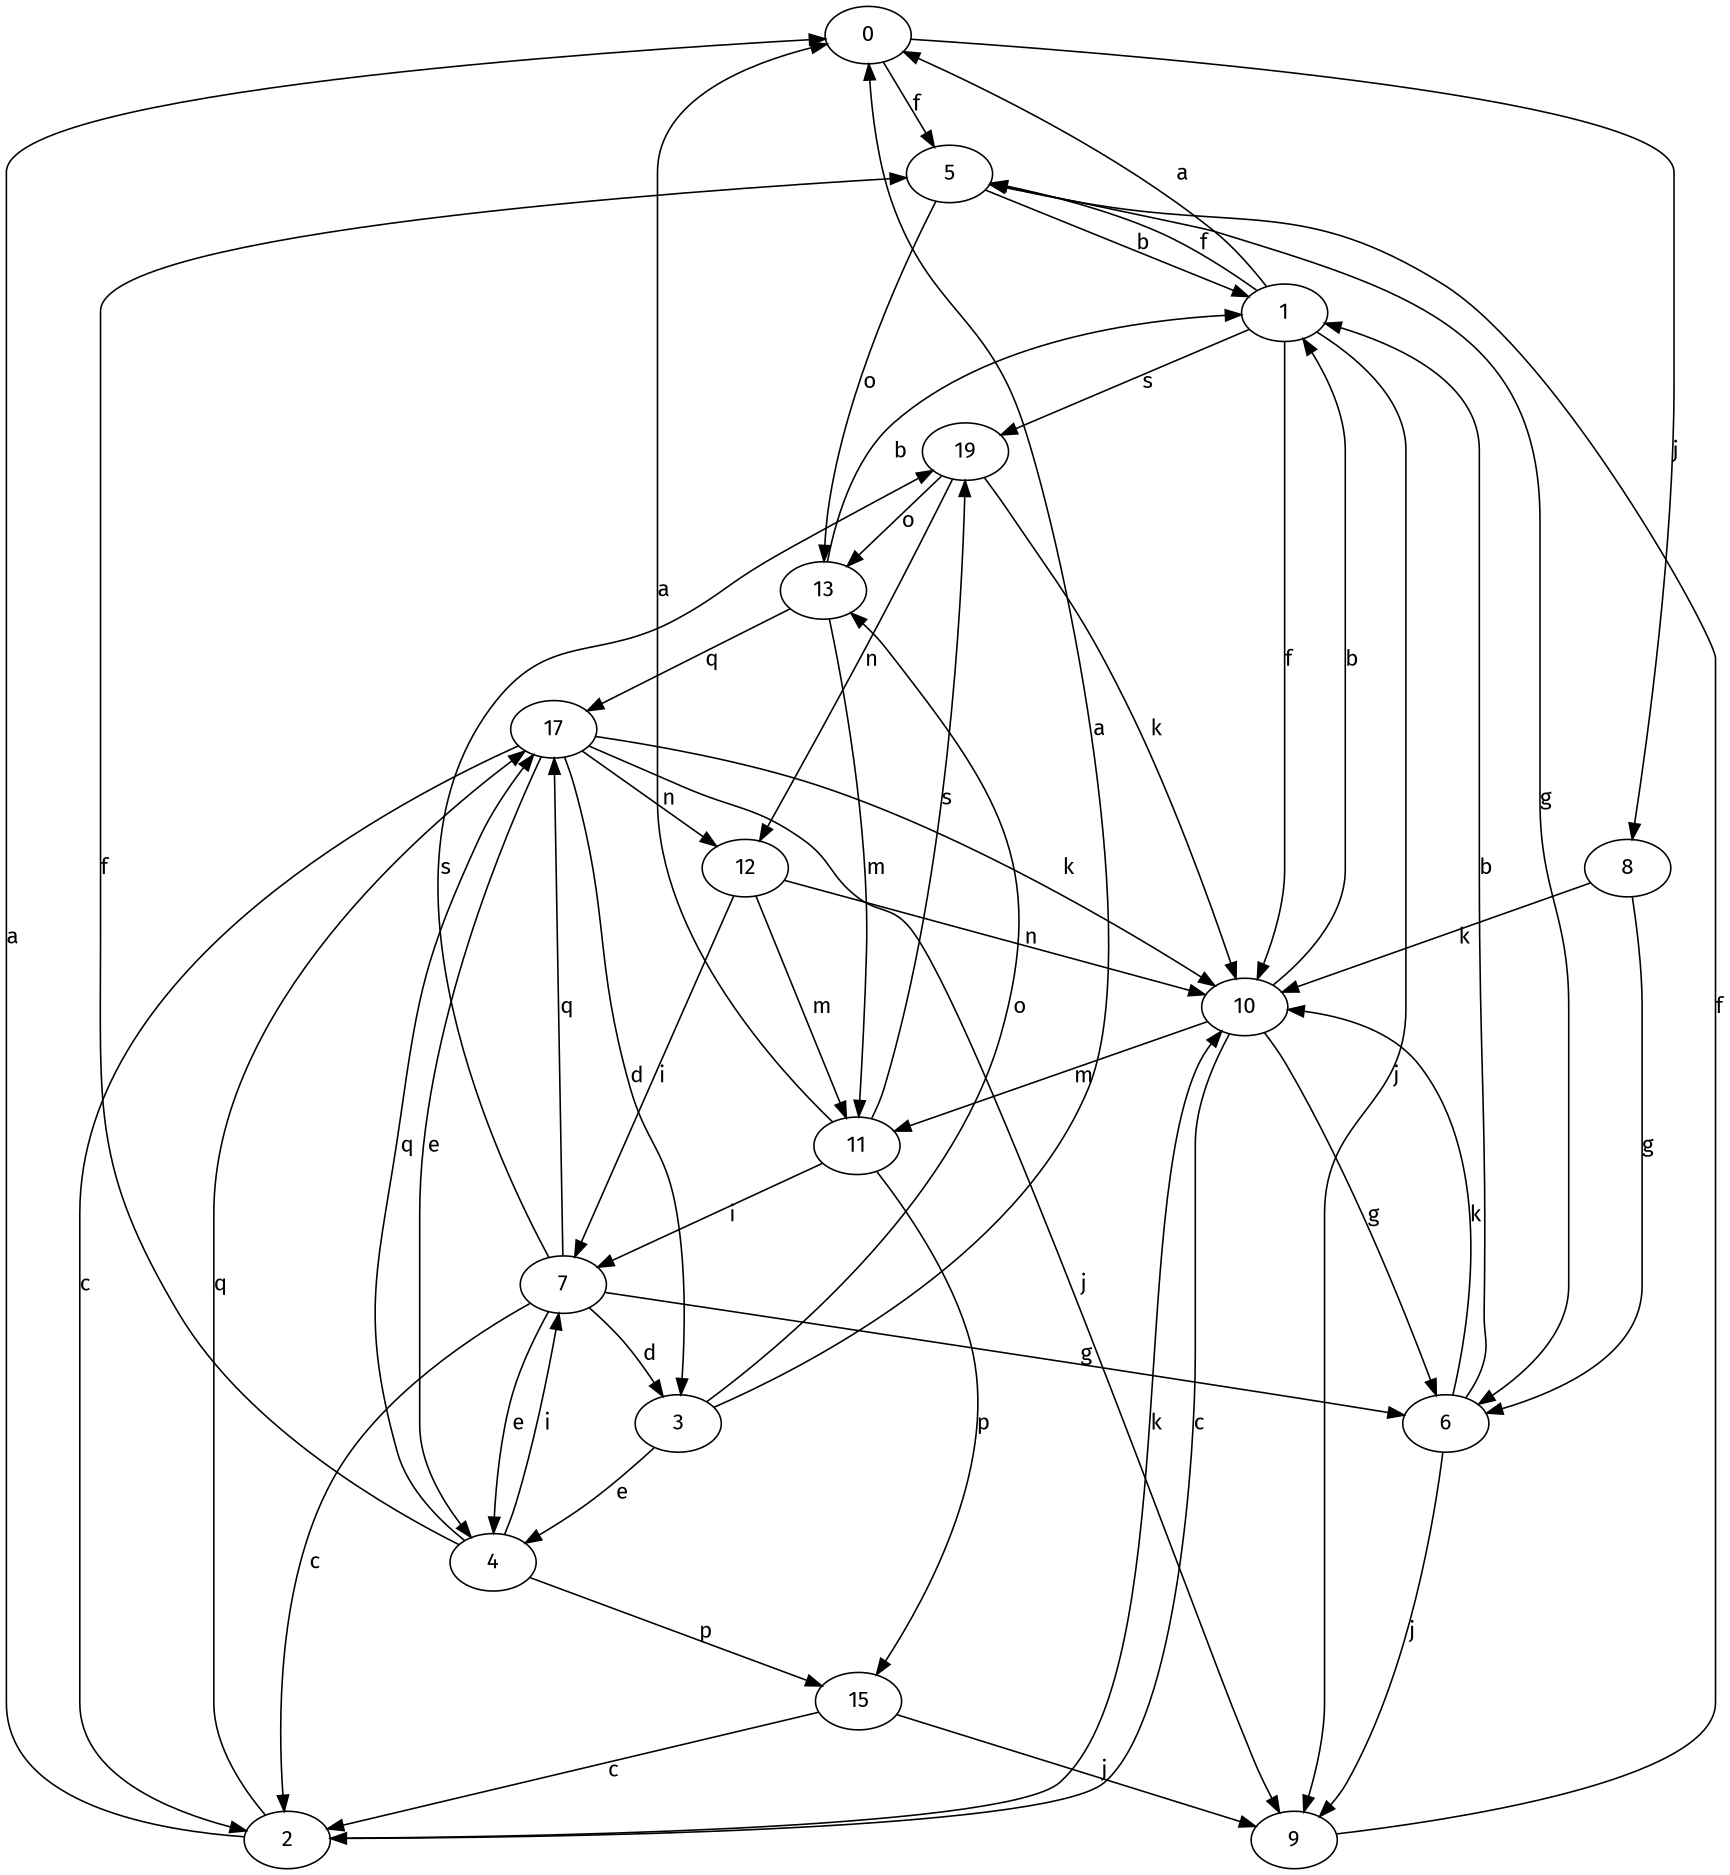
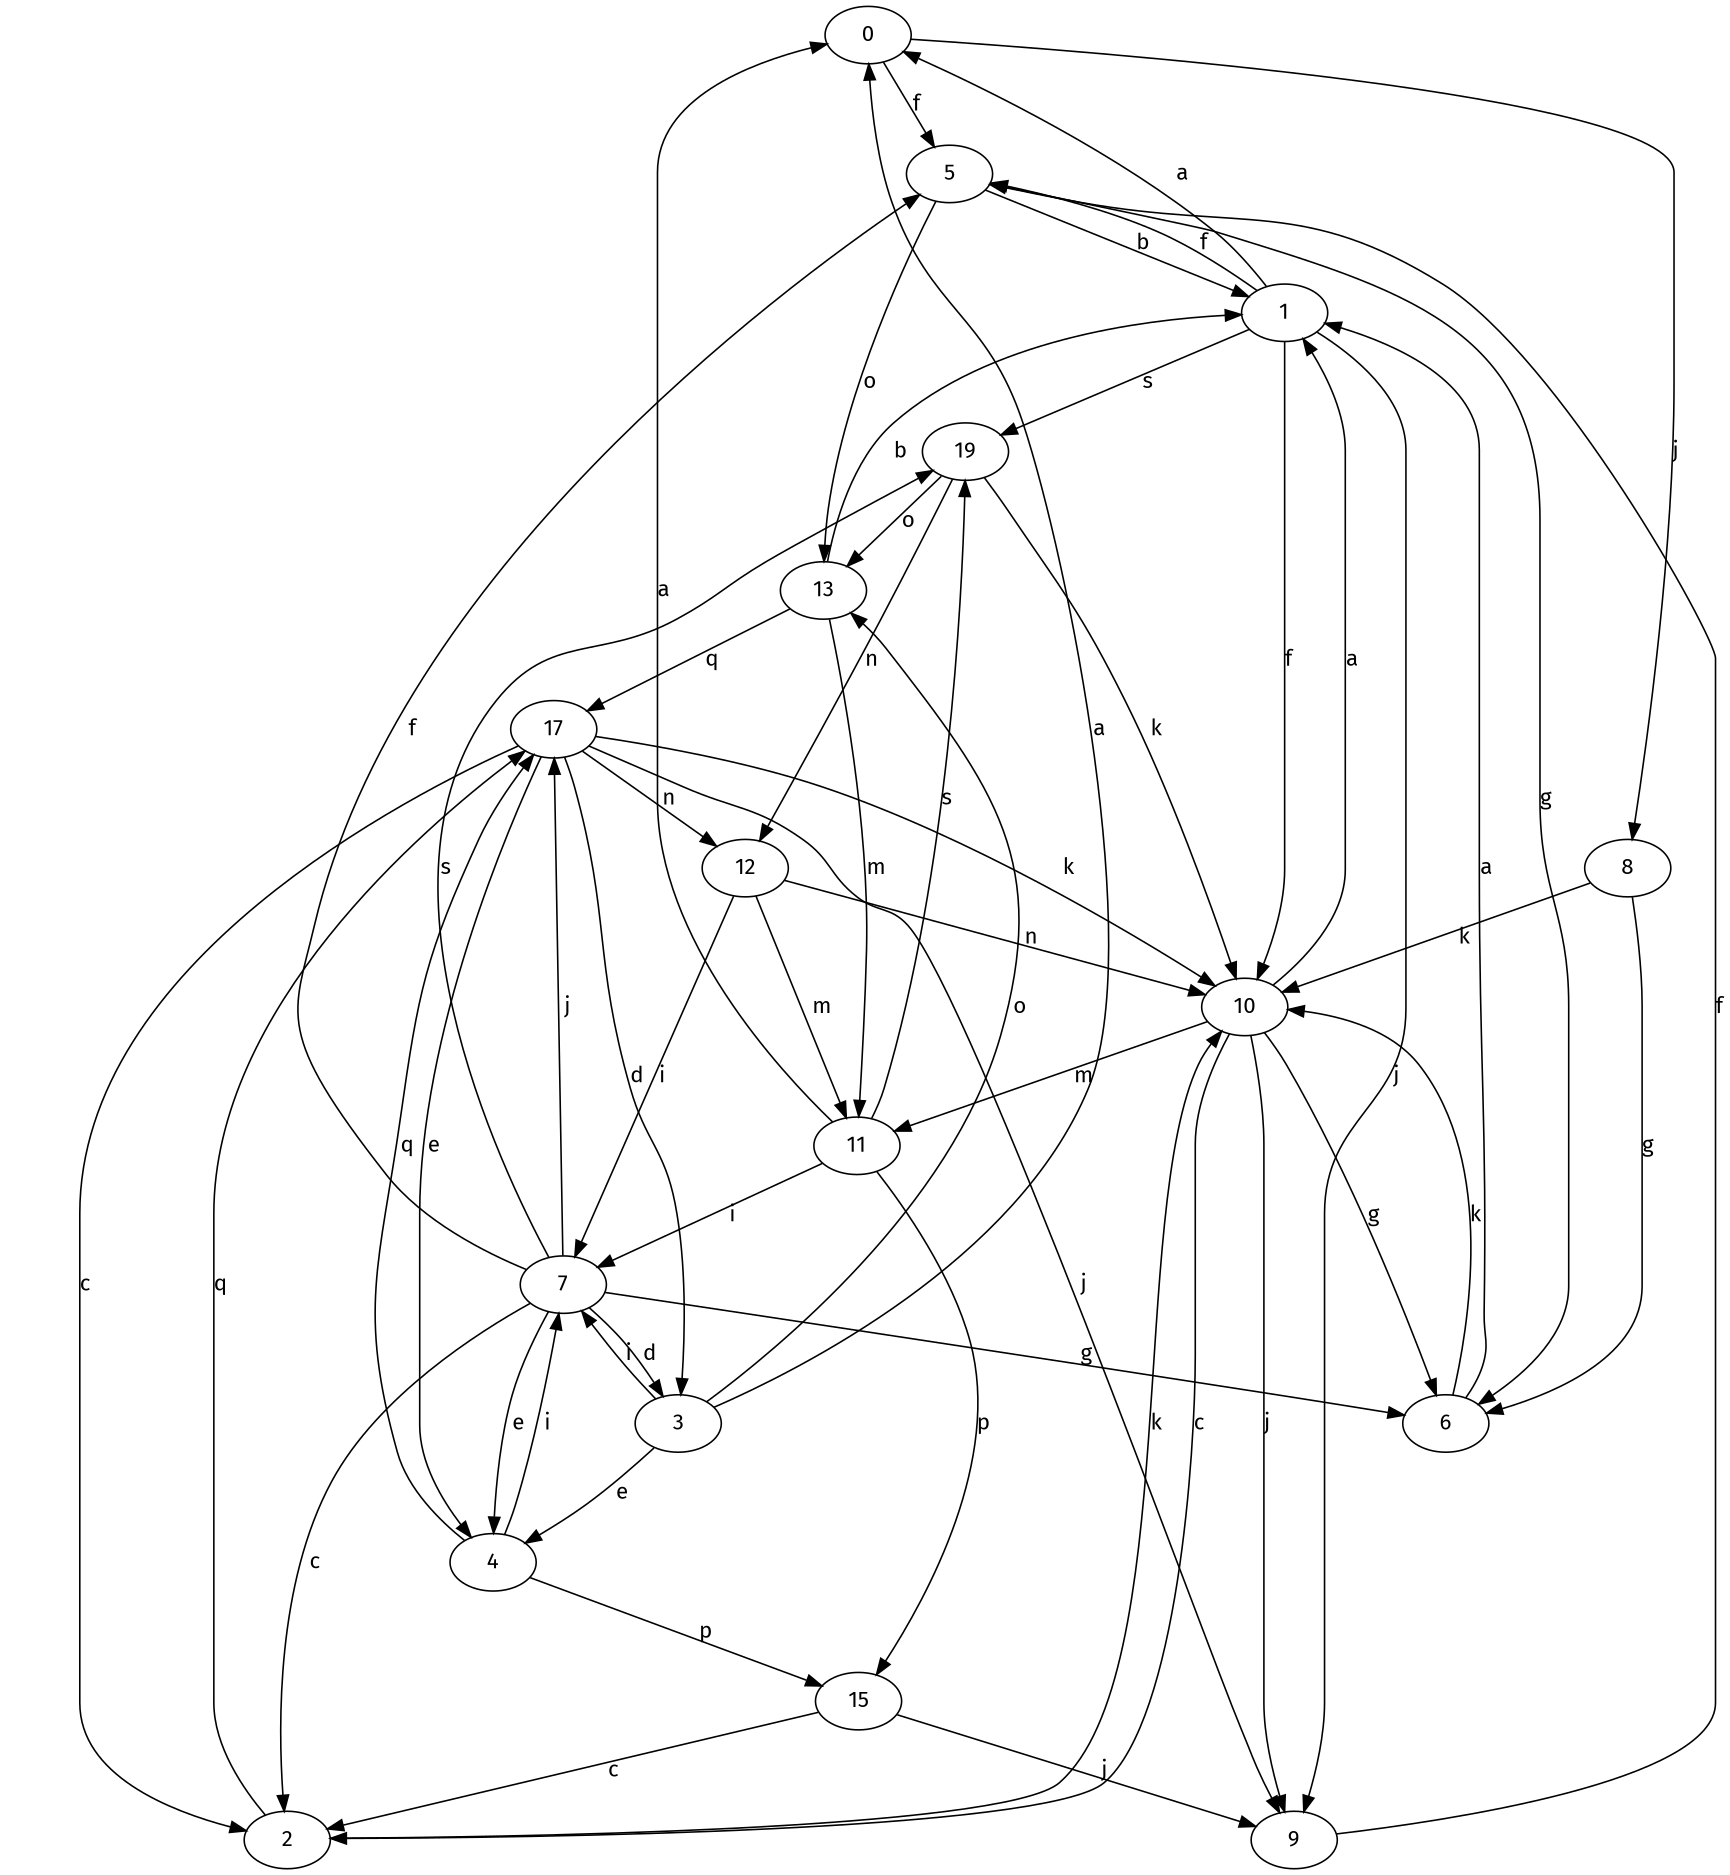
edge "4" -> "5": now "7" -> "5"
edge "10" -> "1": label "b" -> "a"
edge "2" -> "0": removed, label "a"
edge "6" -> "1": label "b" -> "a"
edge "7" -> "17": label "q" -> "j"
edge "3" -> "7": added, label "i"
edge "6" -> "9": now "10" -> "9"
